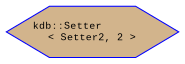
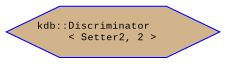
node "kdb::Setter < Setter2, 2 >": label "kdb::Setter < Setter2, 2 >" -> "kdb::Discriminator < Setter2, 2 >"
